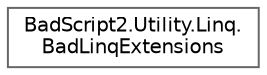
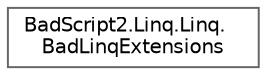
node "BadScript2.Utility.Linq. BadLinqExtensions": label "BadScript2.Utility.Linq. BadLinqExtensions" -> "BadScript2.Linq.Linq. BadLinqExtensions"
